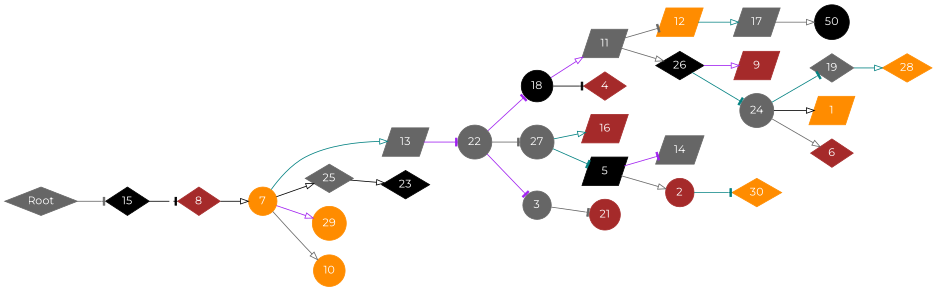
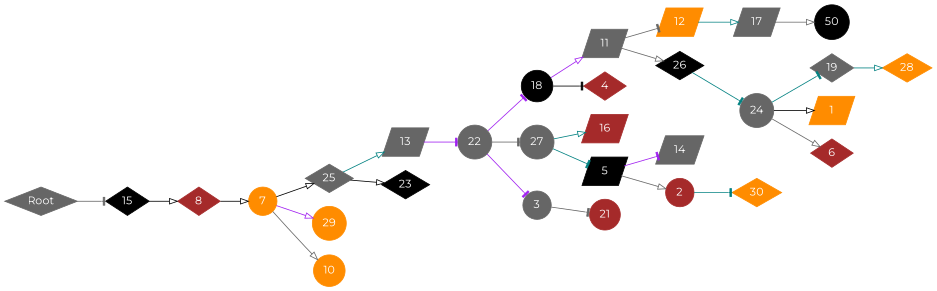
node "9": removed
edge "7" -> "13": now "25" -> "13"
edge "15" -> "8": arrowhead tee -> onormal
